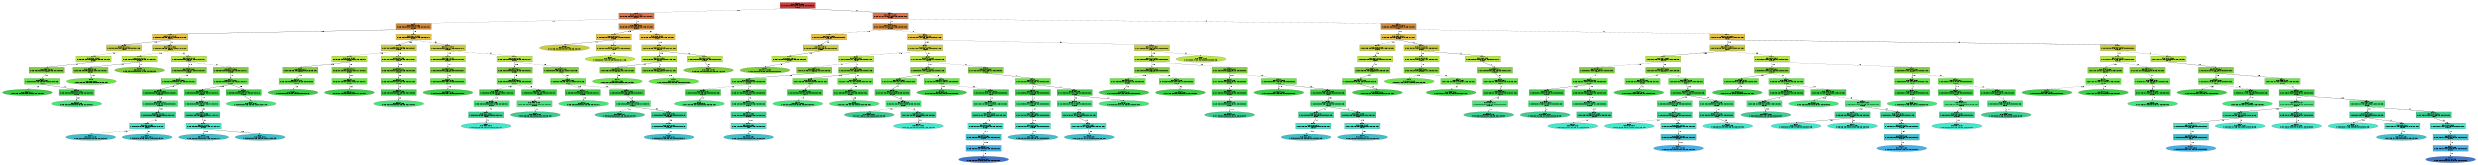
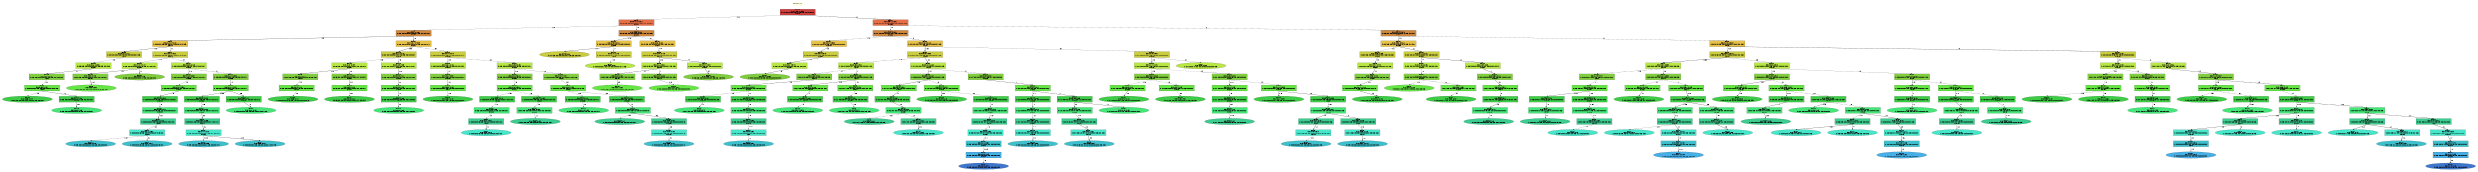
node "Fashion-MNIST": added
